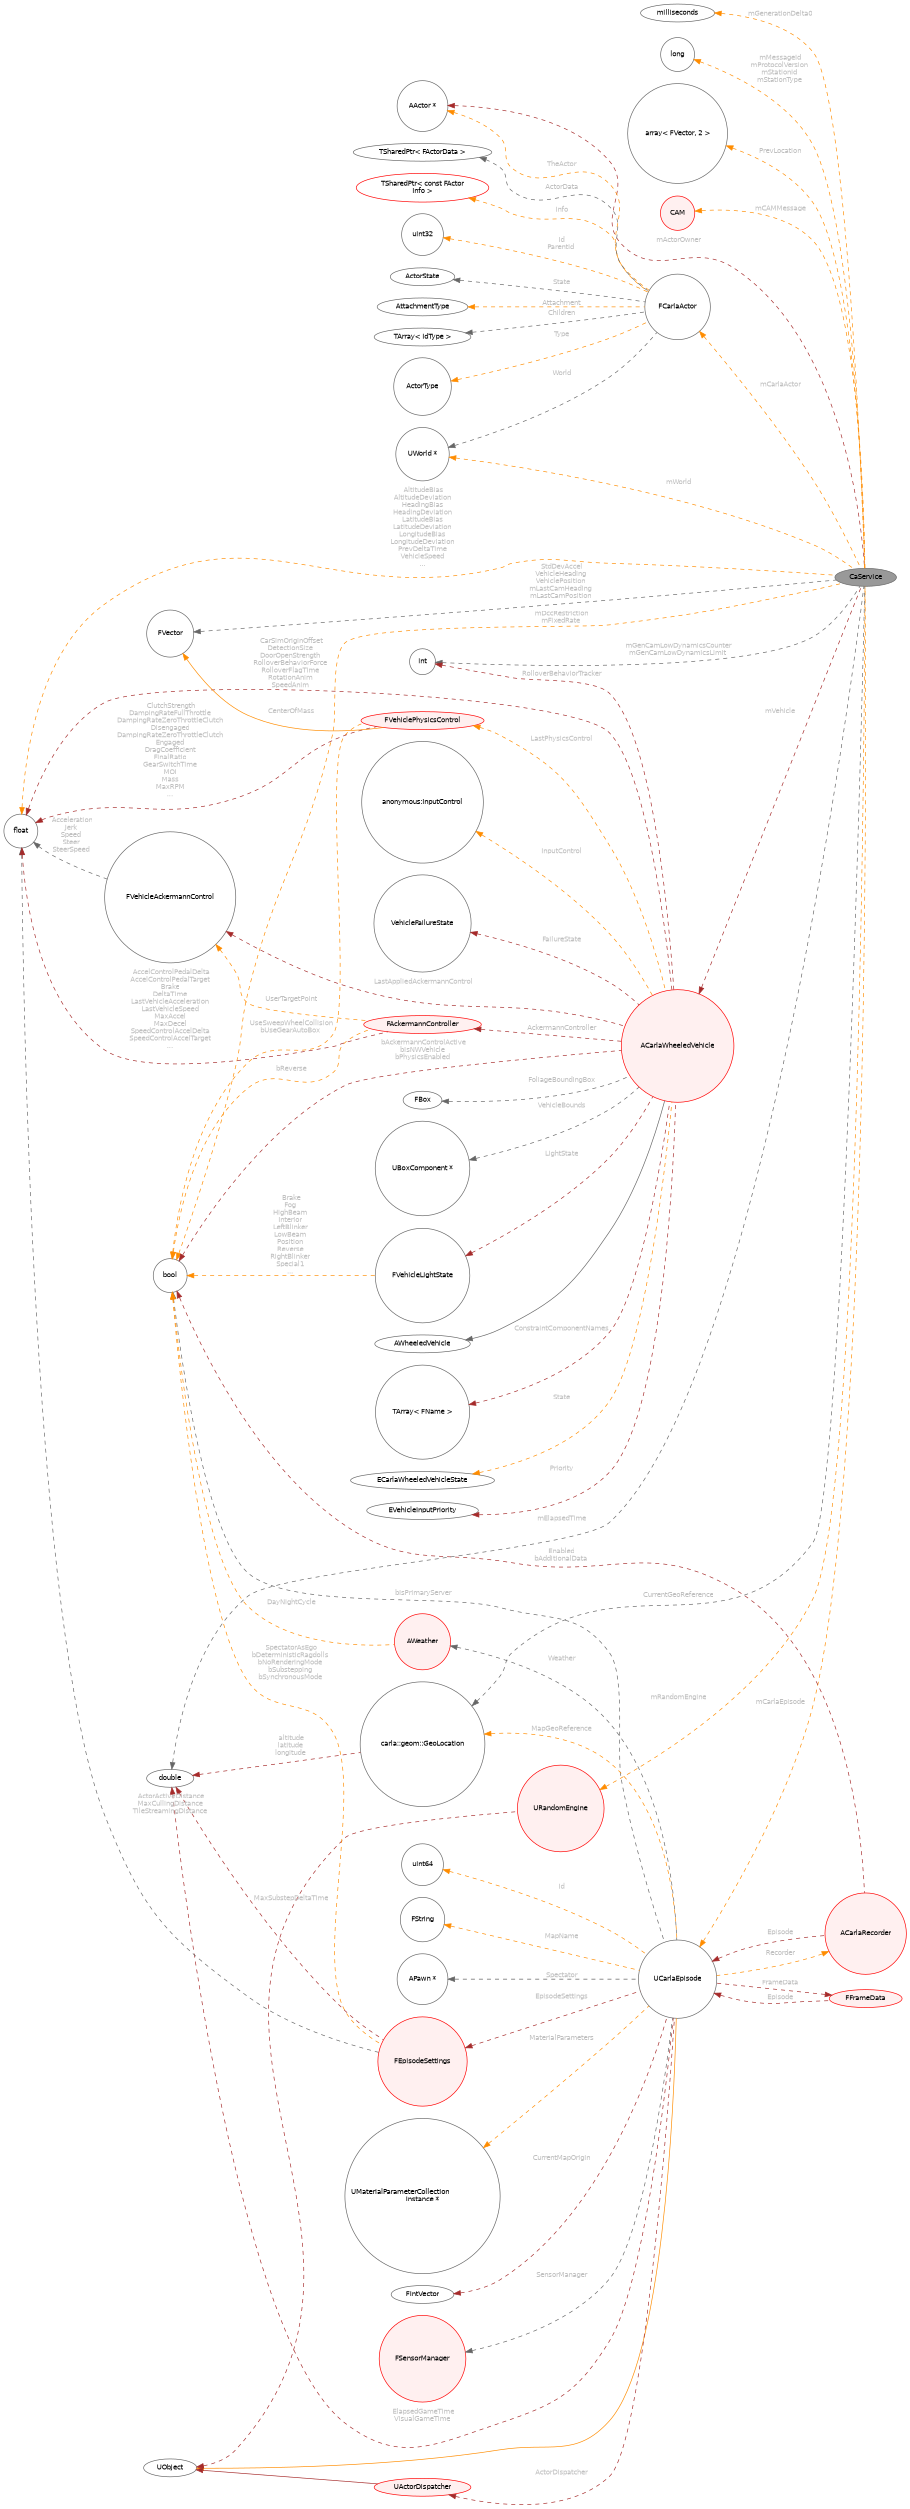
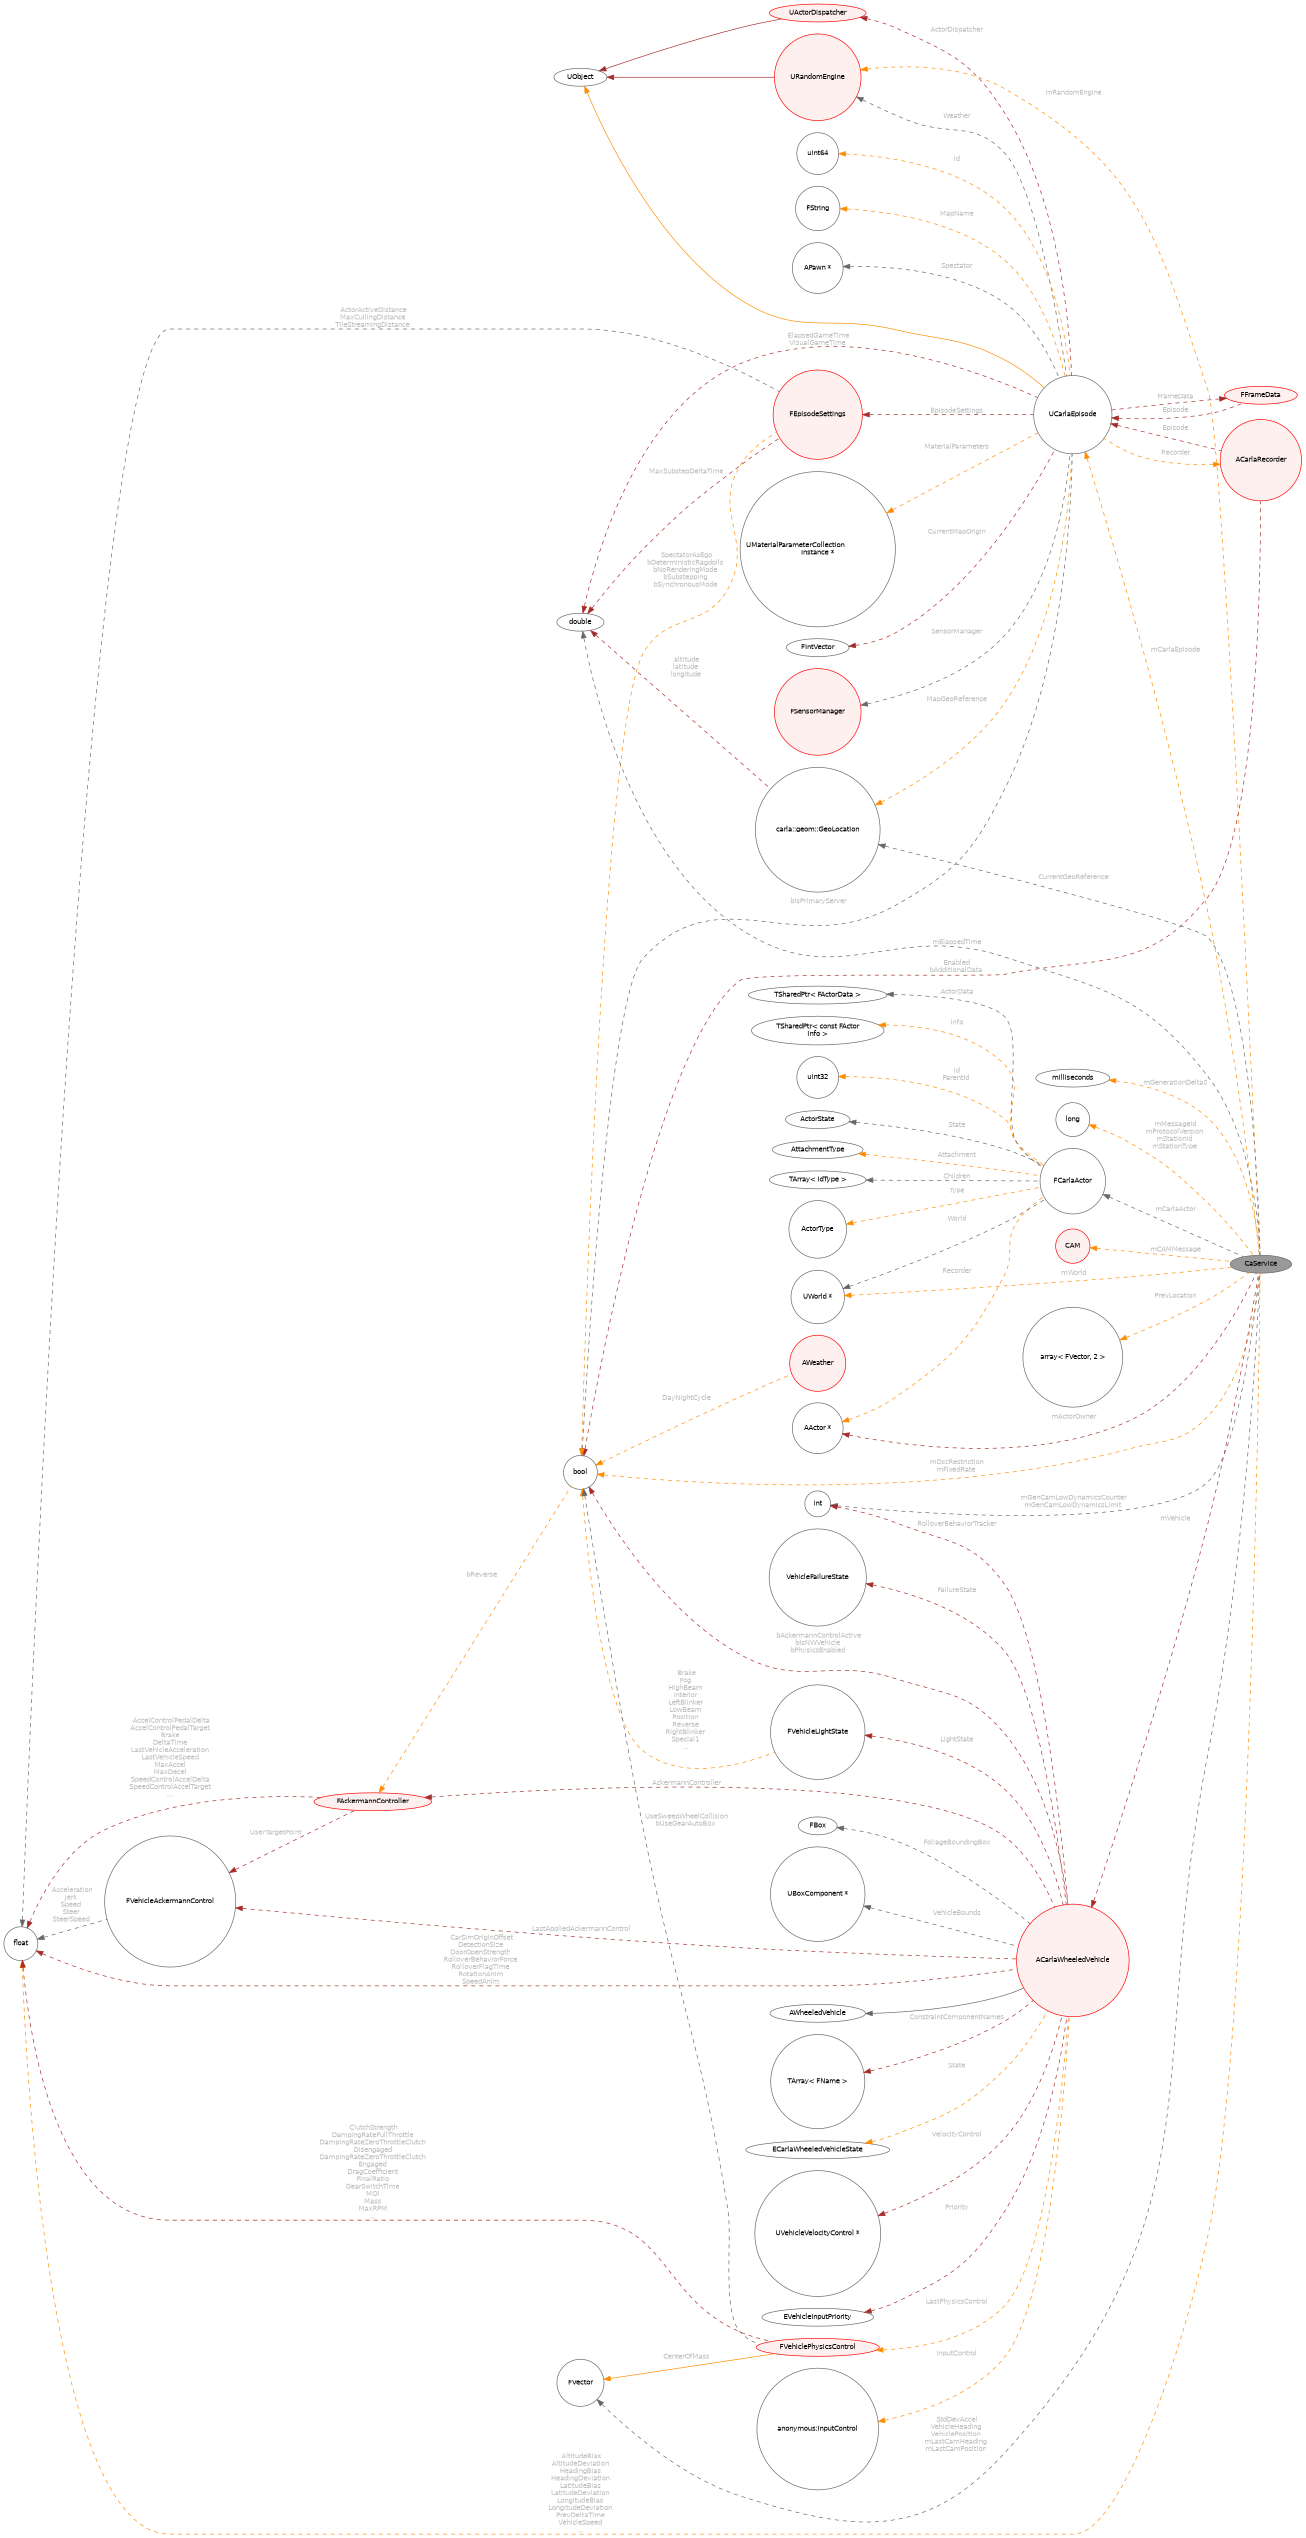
edge "FCarlaActor" -> "AActor *": label " TheActor" -> " Recorder"
node "TSharedPtr< const FActor Info >": color red -> gray40
edge "CaService" -> "FCarlaActor": color darkorange -> gray40
edge "FAckermannController" -> "FVehicleAckermannControl": color darkorange -> brown
edge "FVehiclePhysicsControl" -> "bool": color darkorange -> gray40
edge "FAckermannController" -> "bool": reversed
edge "UCarlaEpisode" -> "AWeather": now "UCarlaEpisode" -> "URandomEngine"
edge "URandomEngine" -> "UObject": style dashed -> solid
node "UVehicleVelocityControl *": added
